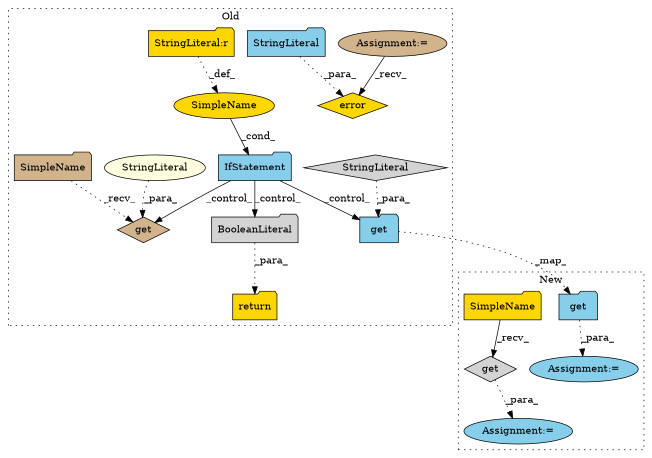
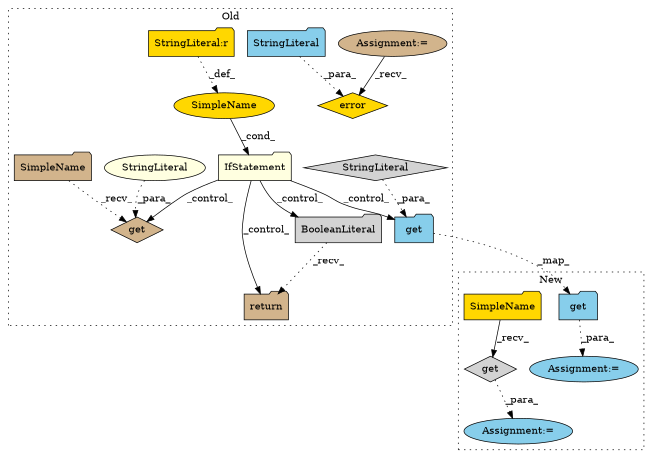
node "IfStatement": fillcolor skyblue -> lightyellow
edge "IfStatement" -> "return": added, label "_control_"
edge "BooleanLiteral" -> "return": label "_para_" -> "_recv_"
node "return": fillcolor gold -> tan
